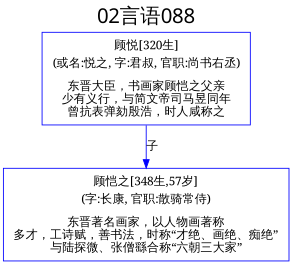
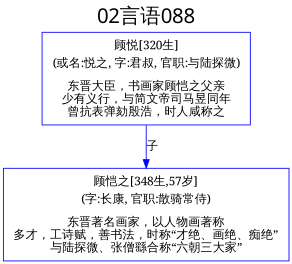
node "顾悦[320生]": text "(或名:悦之, 字:君叔, 官职:尚书右丞)" -> "(或名:悦之, 字:君叔, 官职:与陆探微)"
